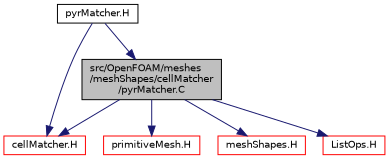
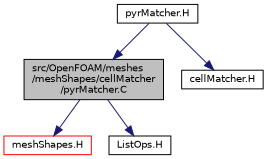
edge "src/OpenFOAM/meshes /meshShapes/cellMatcher /pyrMatcher.C" -> "cellMatcher.H": removed
node "cellMatcher.H": color red -> black
node "primitiveMesh.H": removed
node "ListOps.H": color red -> black
